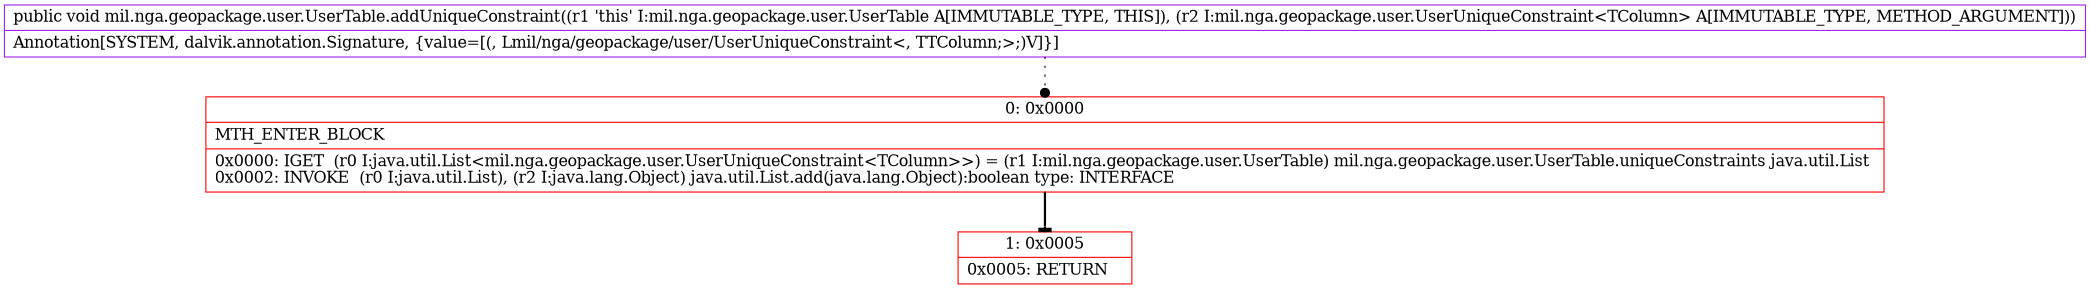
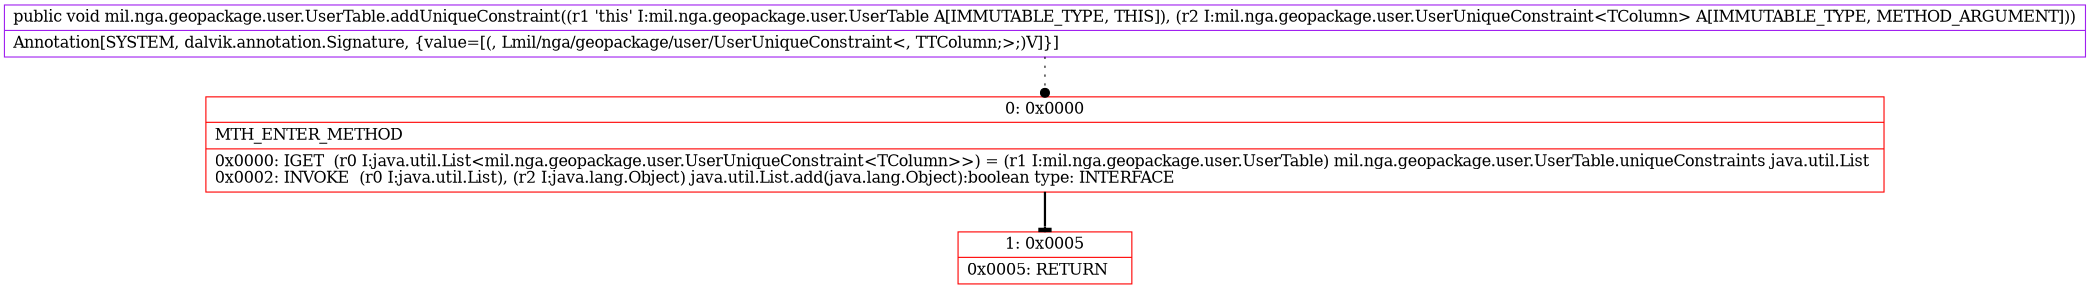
node "0: 0x0000": text "MTH_ENTER_BLOCK" -> "MTH_ENTER_METHOD"
